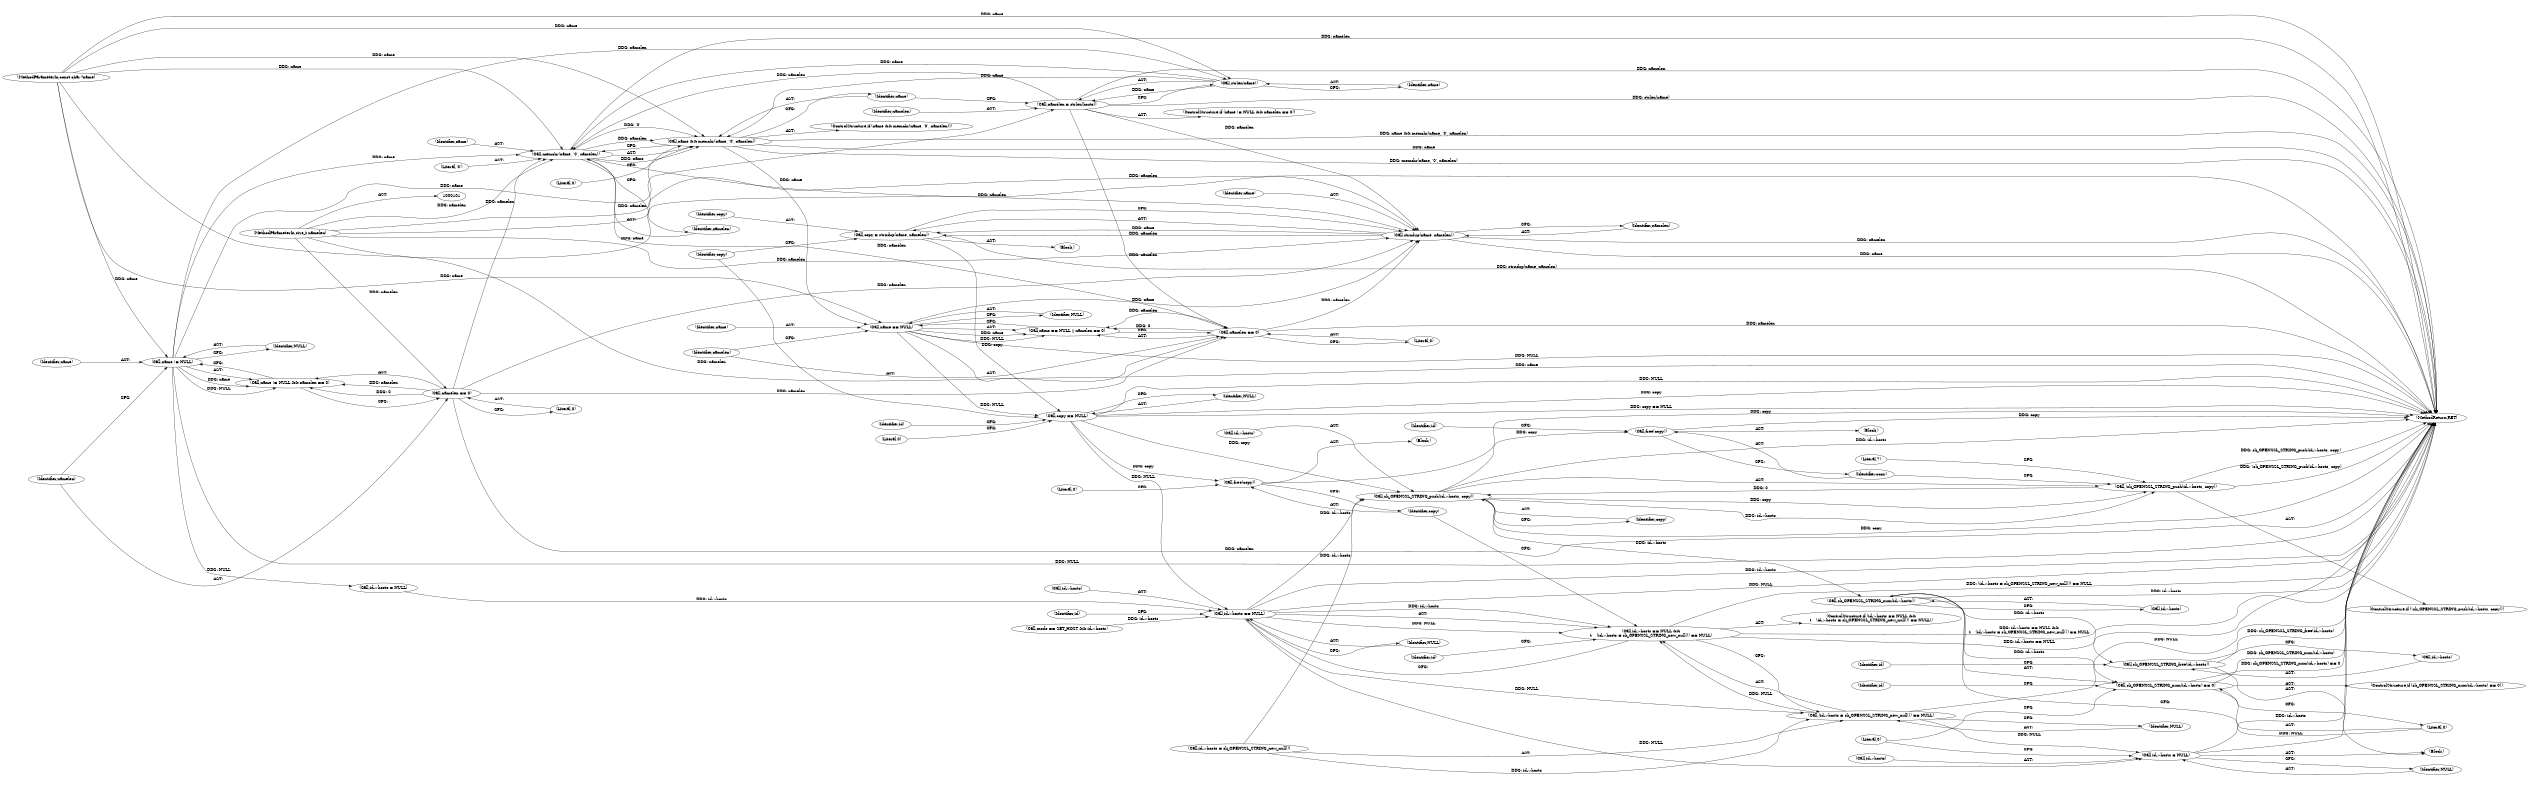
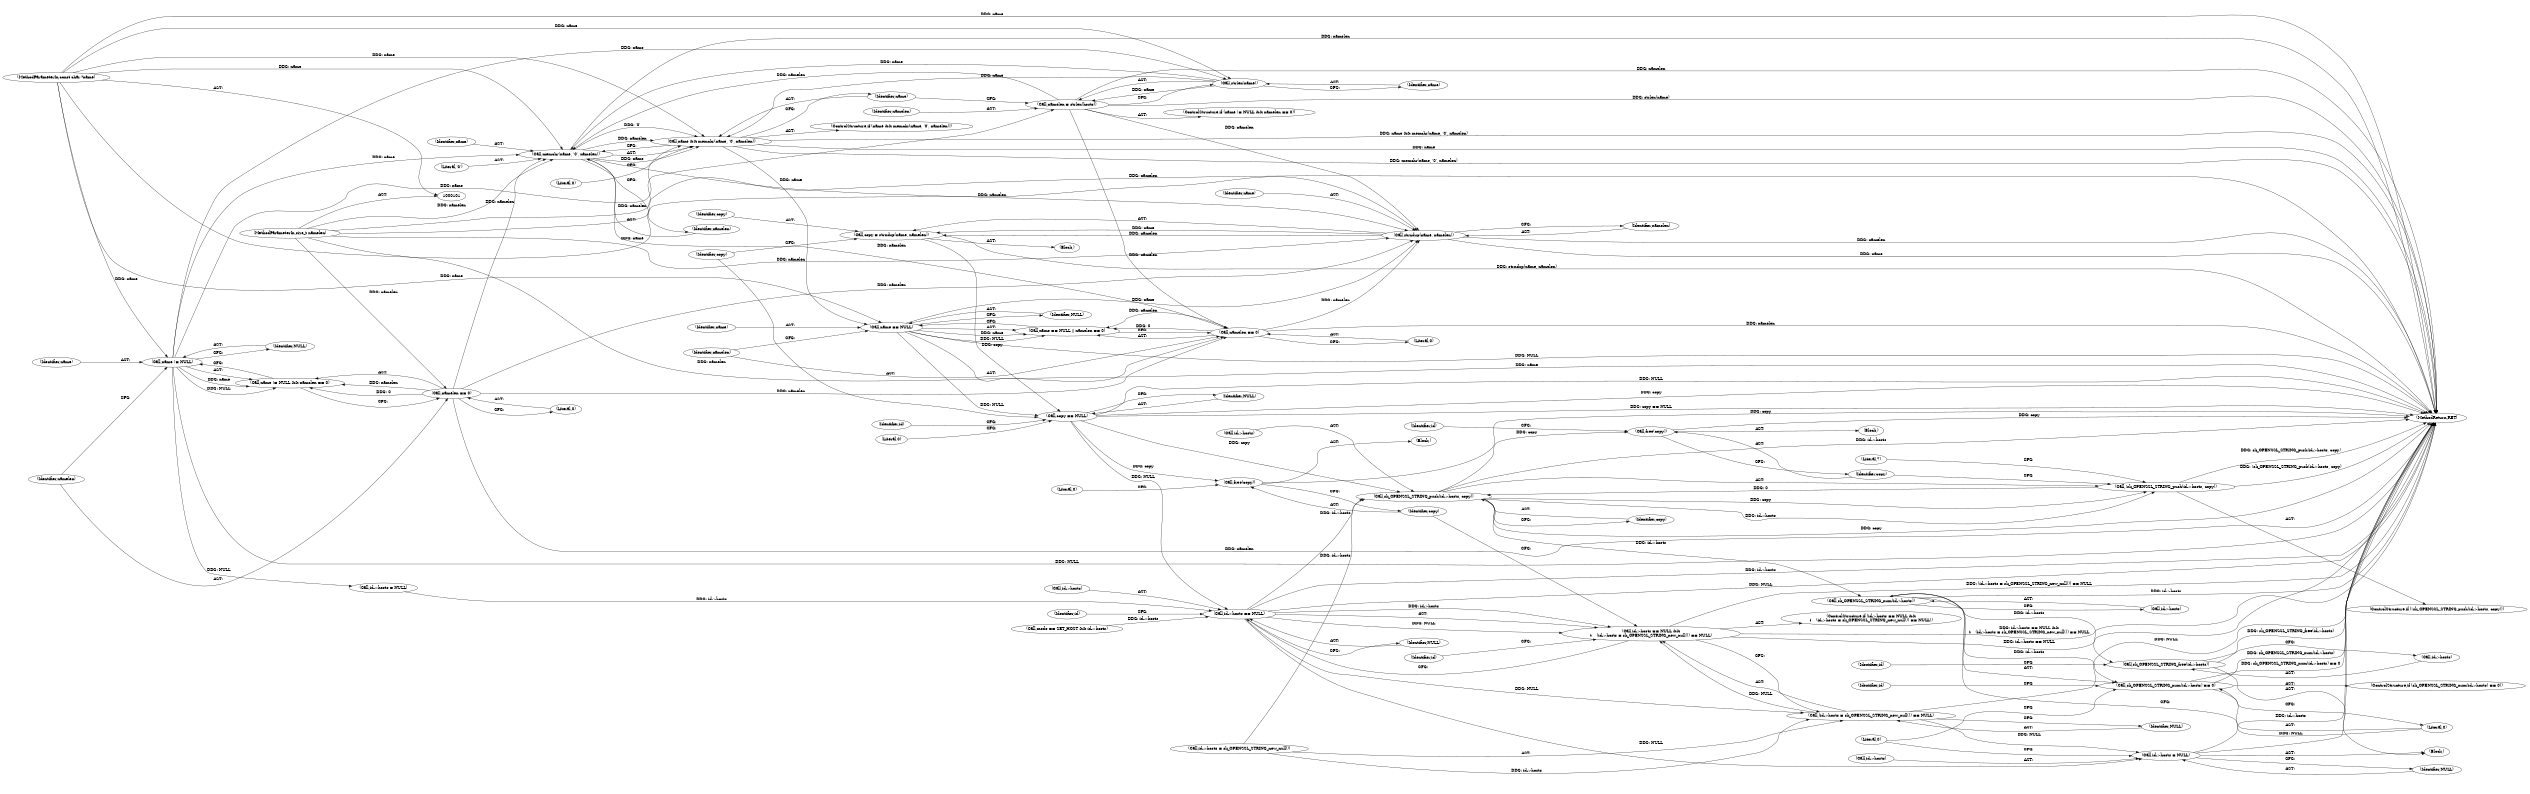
edge "(Call,name != NULL)" -> "(Call,strlen(name))": label "DDG: namelen" -> "DDG: name"
edge "(MethodParameterIn,const char *name)" -> "1000101": added, label "AST:"
edge "(Call,copy = strndup(name, namelen))" -> "(Call,strndup(name, namelen))": removed, label "CFG:"
